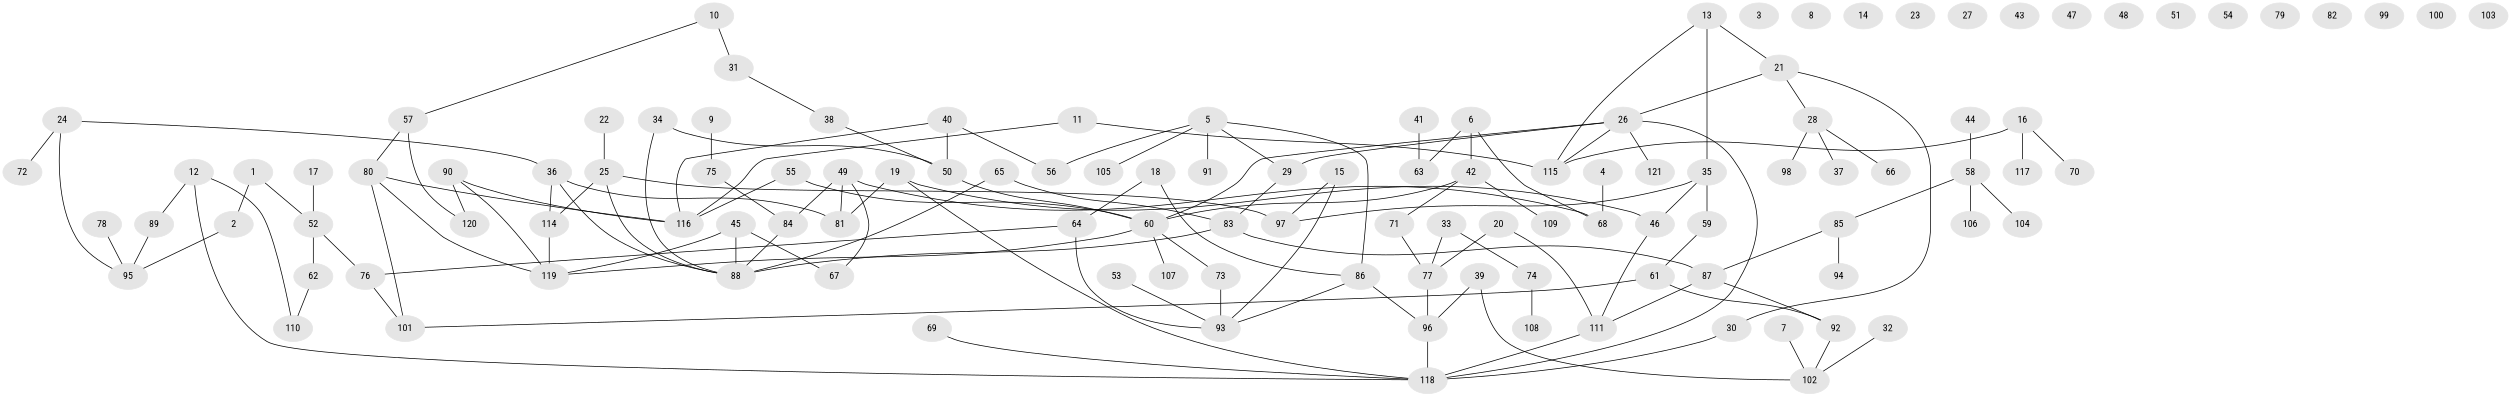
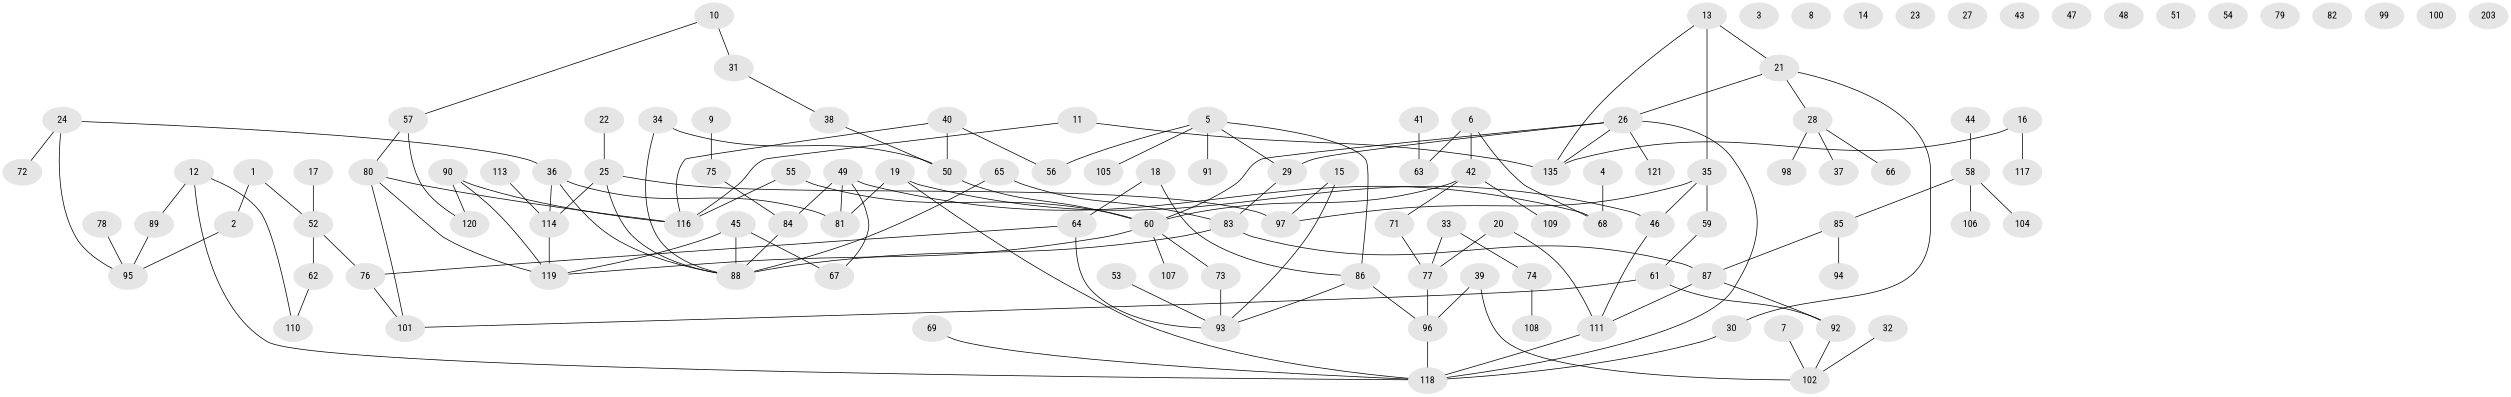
node "103": label "103" -> "203"
node "113": added
node "115": label "115" -> "135"
node "70": removed
